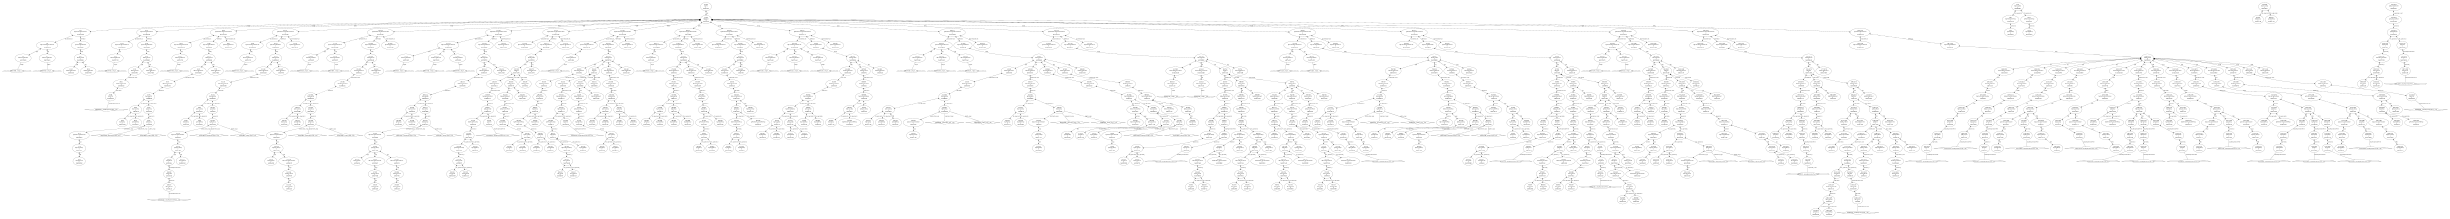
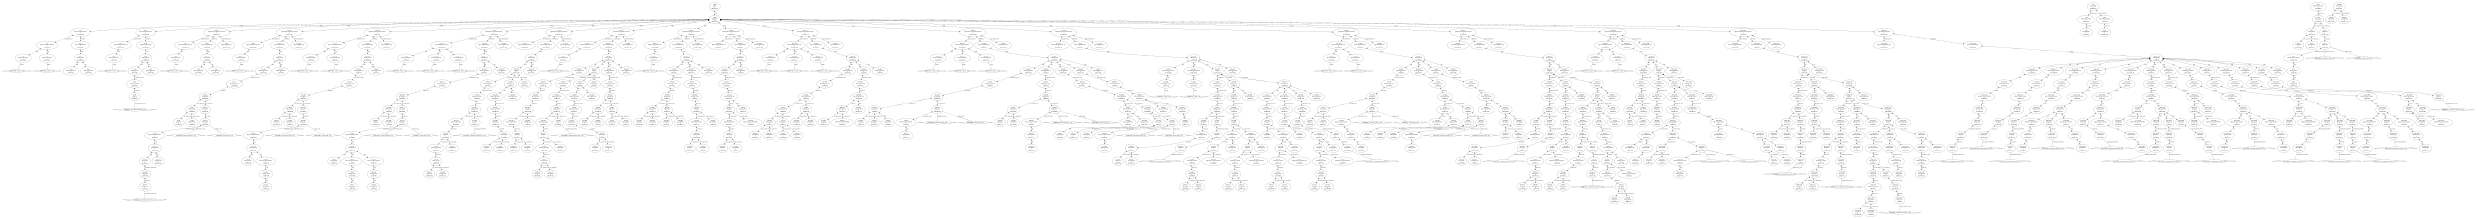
edge "461:486 SgExprStatement 1 0x8392434" -- "462:485 SgExpressionRoot 1 0x839b2f8": label "rhs_root" -> "expression_root"
edge "55:76 SgExprStatement 1 0x8392284" -- "56:75 SgExpressionRoot 1 0x839b054": removed, label "expression_root"
edge "1091:1172 SgIfStmt 3 0x84714c0" -- "1092:1113 SgExprStatement 1 0x83926bc": added, label "conditional"
